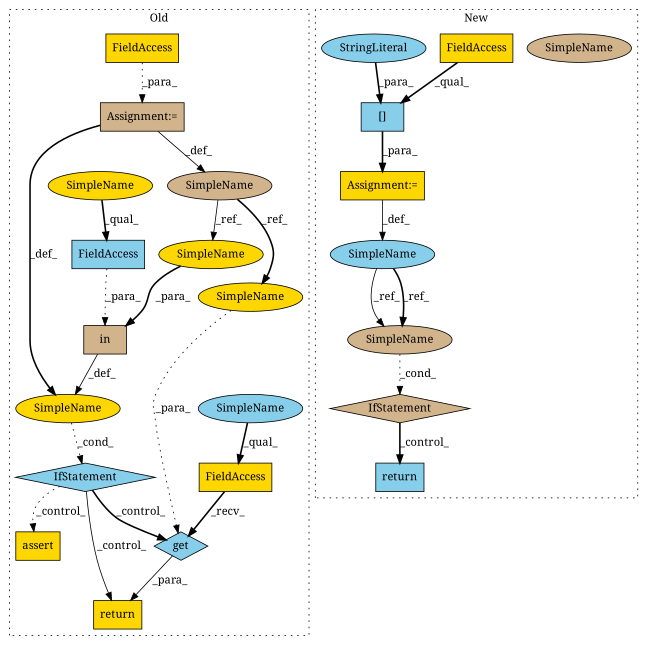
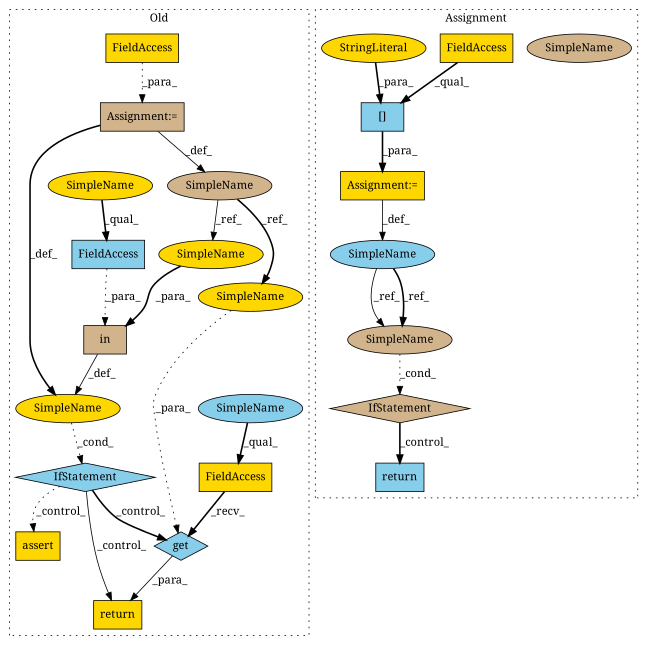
cluster "New": label "New" -> "Assignment"
node "StringLiteral": fillcolor skyblue -> gold
